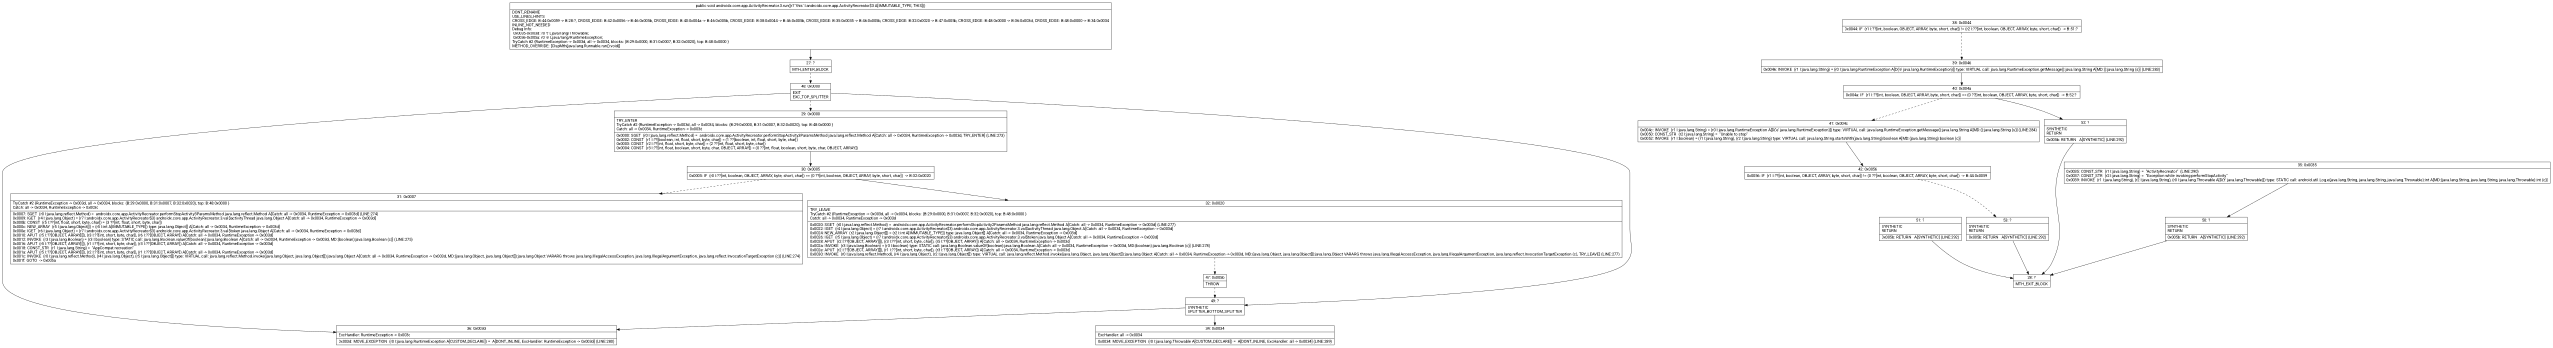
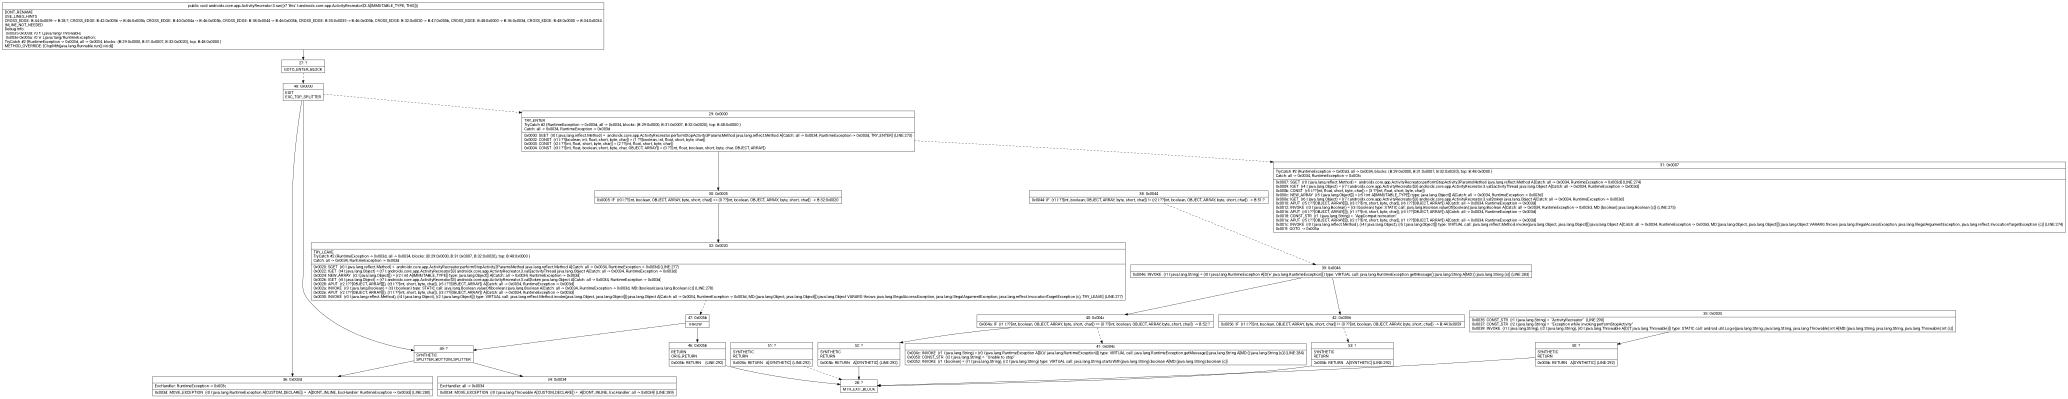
node "27: ?": text "MTH_ENTER_BLOCK" -> "GOTO_ENTER_BLOCK"
edge "41: 0x004c" -> "42: 0x0056": now "39: 0x0046" -> "42: 0x0056"
edge "30: 0x0005" -> "31: 0x0007": now "29: 0x0000" -> "31: 0x0007"
edge "51: ?" -> "28: ?": style solid -> dashed
edge "47: 0x005b" -> "49: ?": style dashed -> solid
node "46: 0x005b": added
